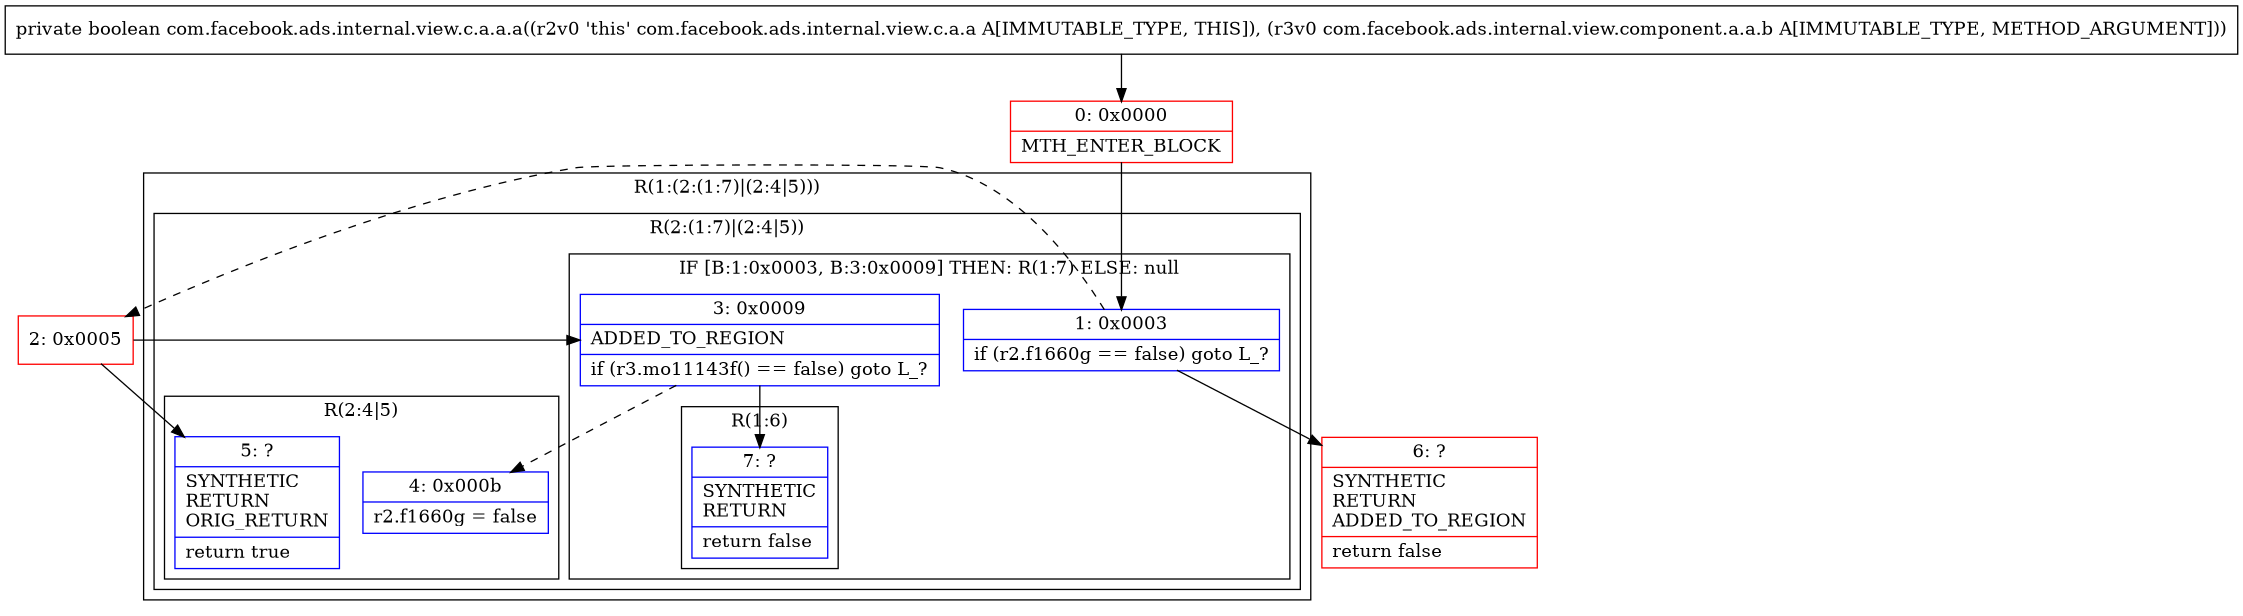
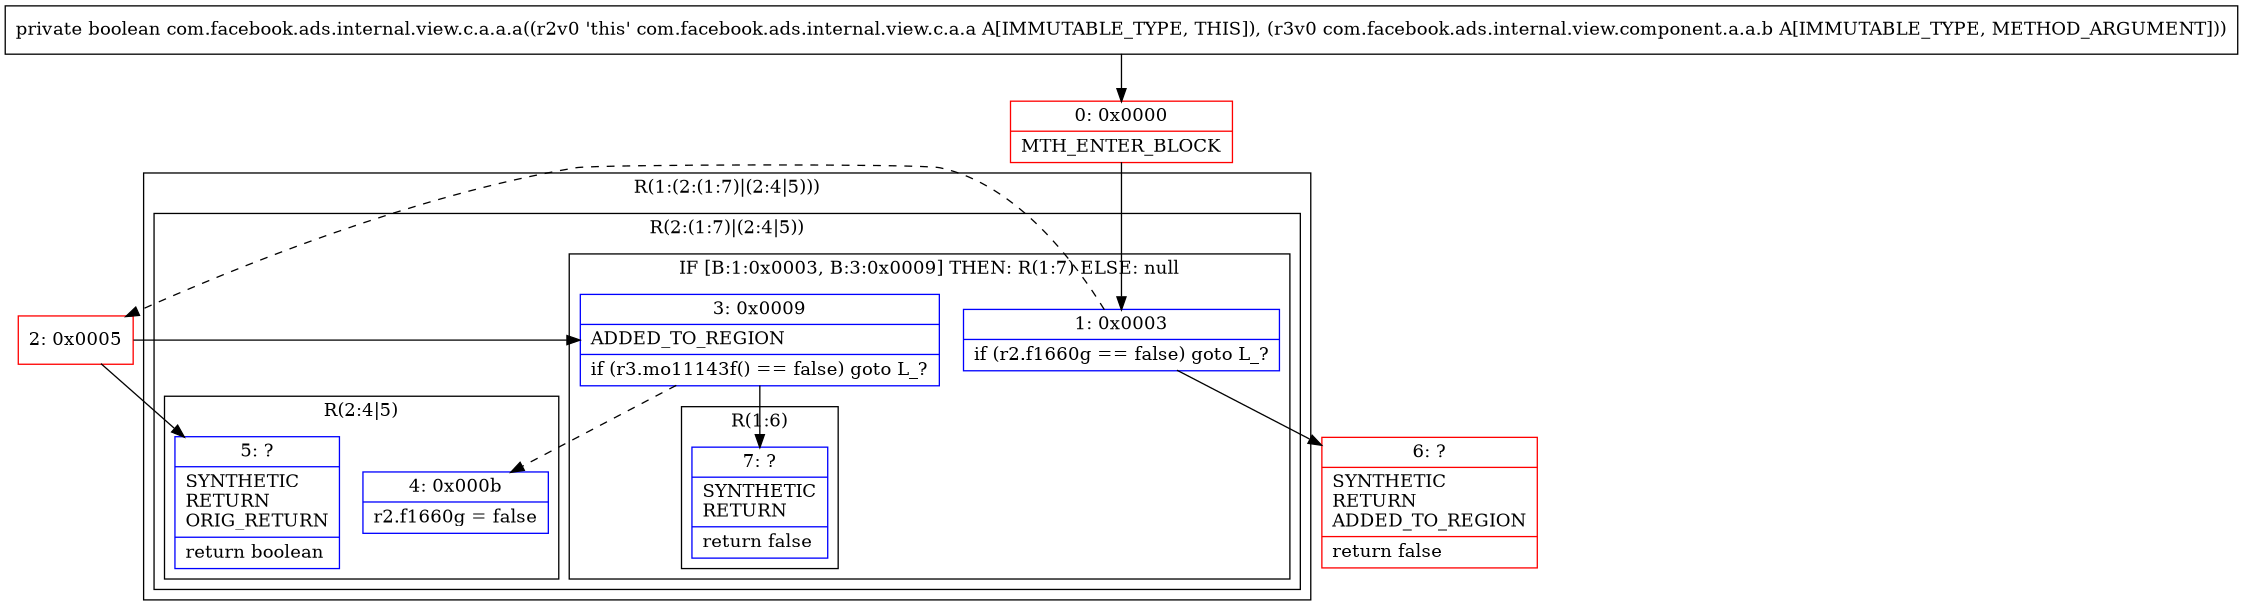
node "5: ?": text "return true" -> "return boolean"
